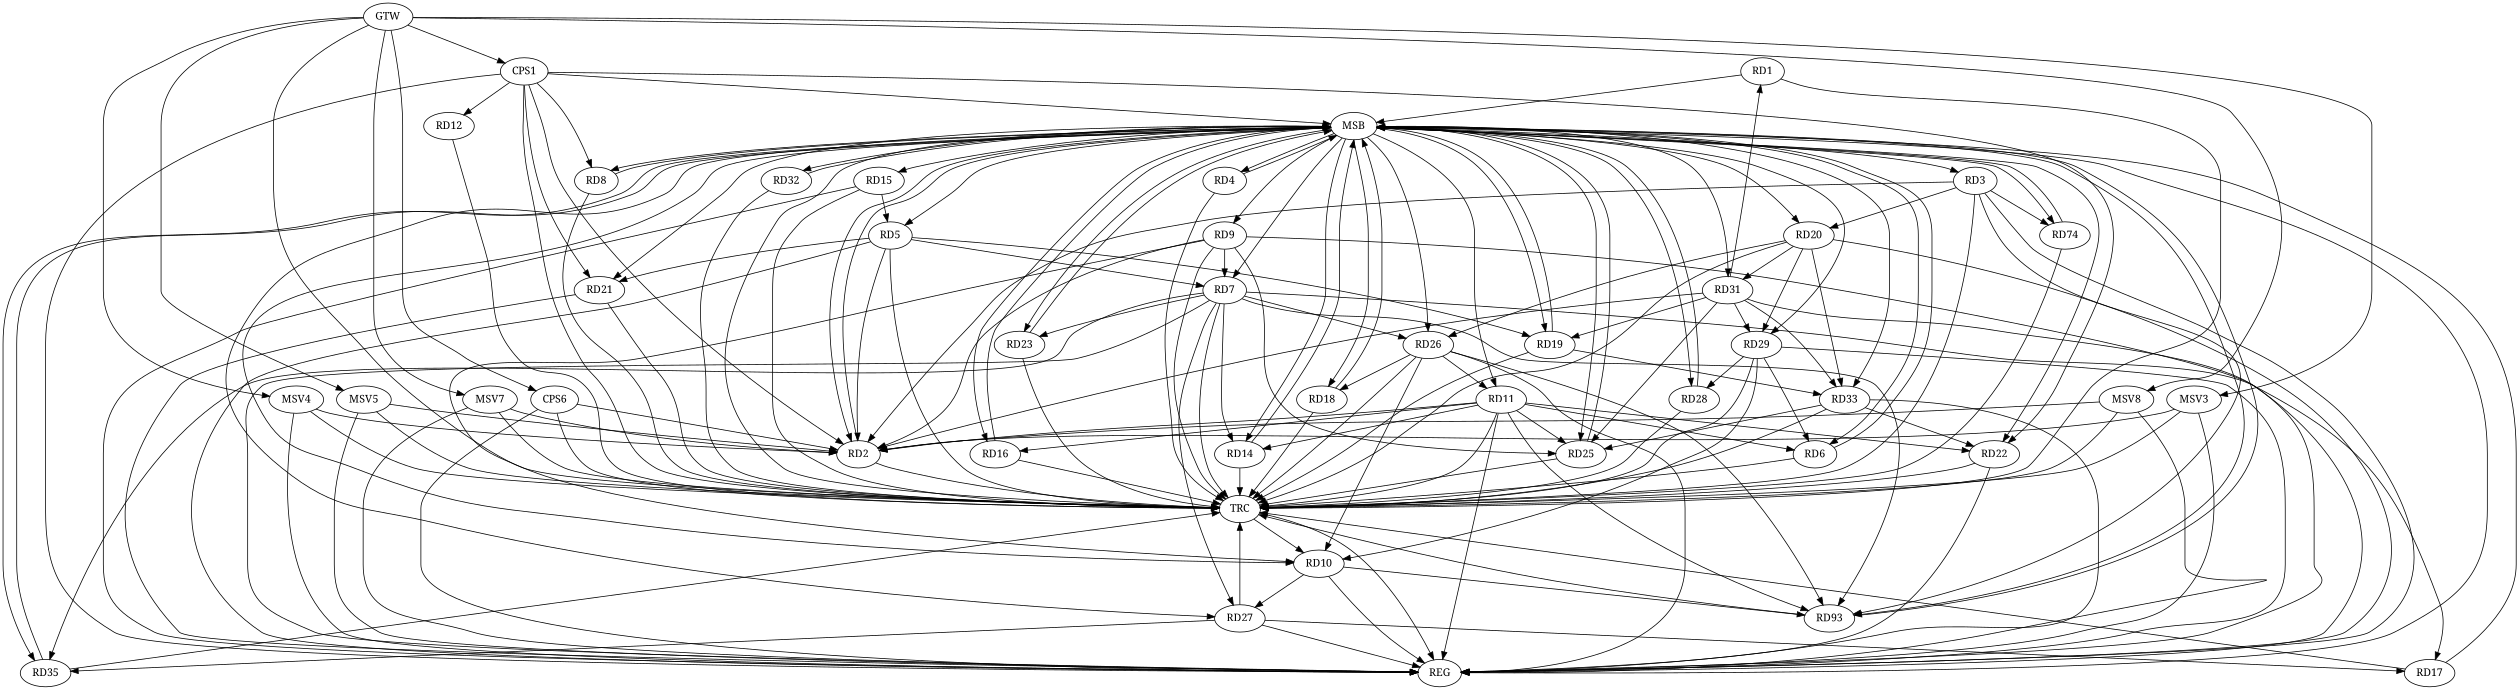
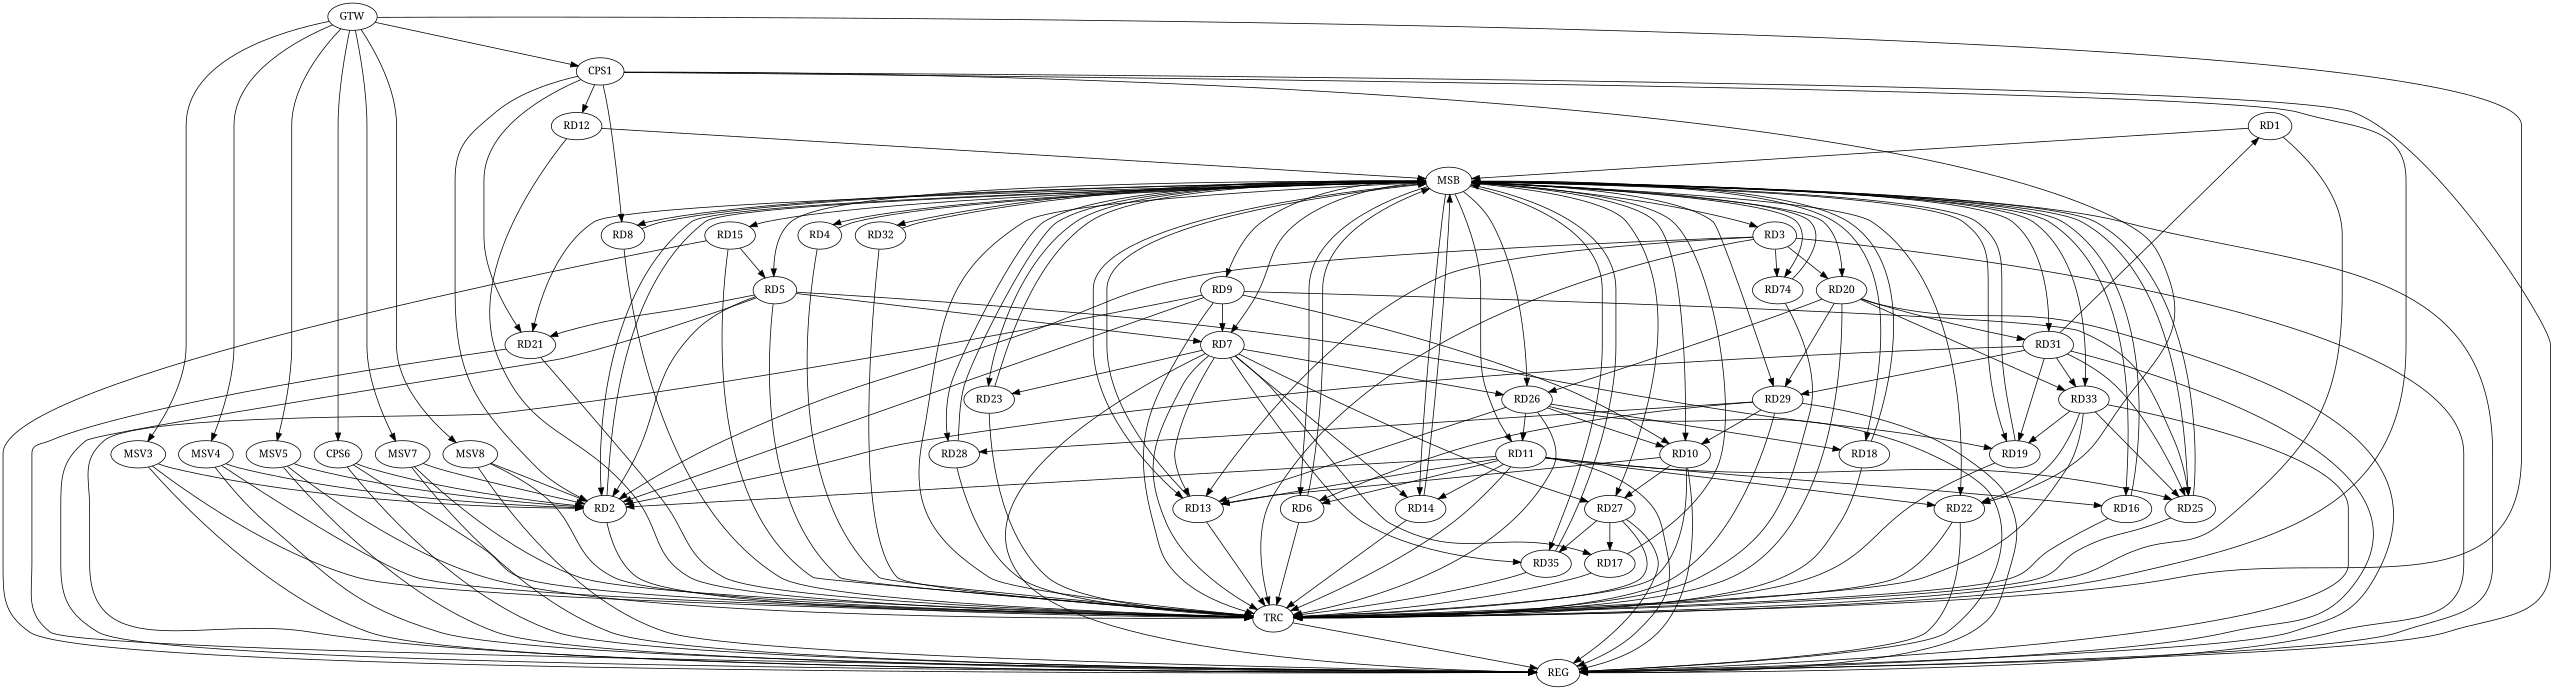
edge "CPS1" -> "MSB": now "RD12" -> "MSB"
edge "RD19" -> "RD33": reversed
edge "TRC" -> "RD10": reversed
node "RD93": label "RD93" -> "RD13"
